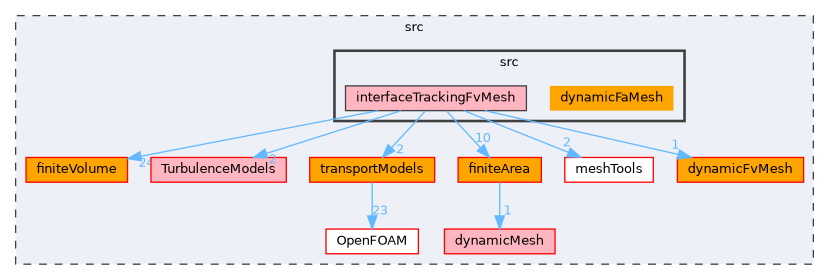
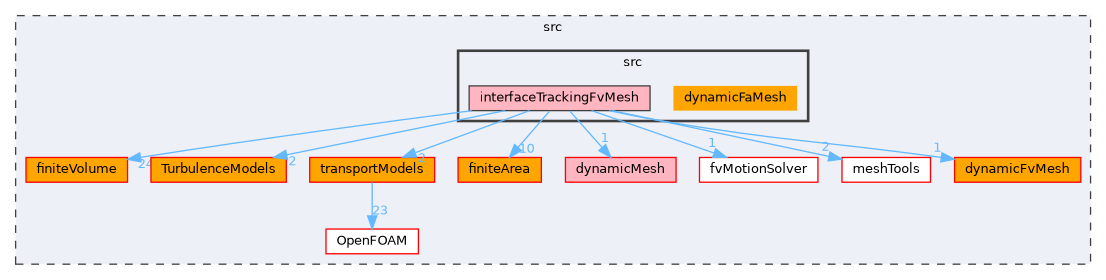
node "TurbulenceModels": fillcolor lightpink -> orange
node "fvMotionSolver": added
edge "finiteArea" -> "dynamicMesh": now "interfaceTrackingFvMesh" -> "dynamicMesh"
